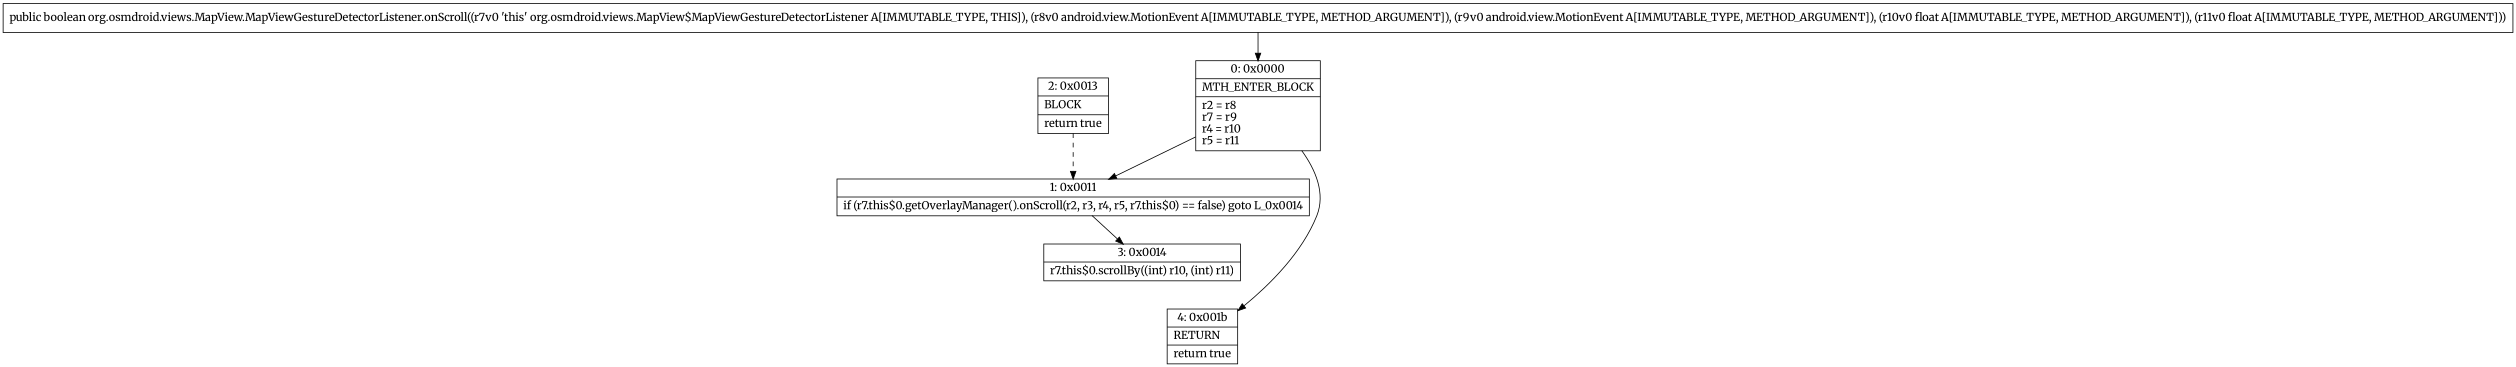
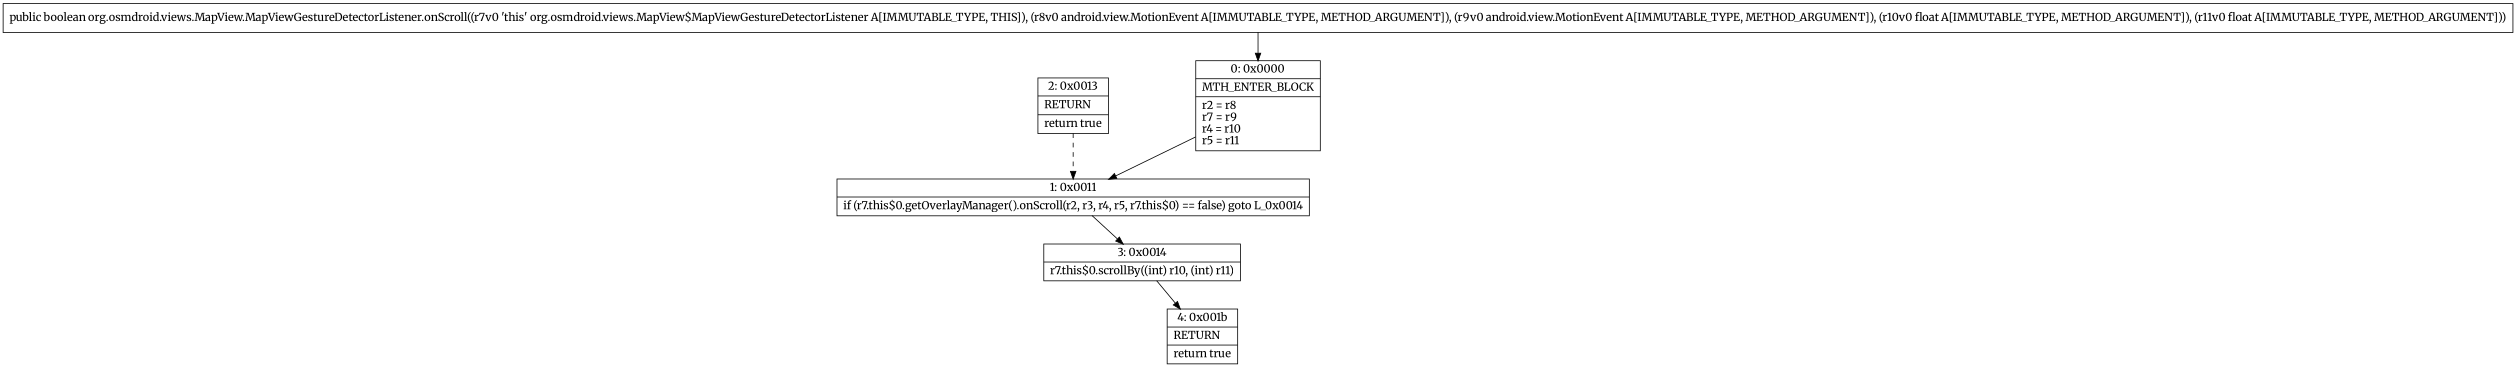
node "2: 0x0013": text "BLOCK" -> "RETURN"
edge "0: 0x0000" -> "4: 0x001b": now "3: 0x0014" -> "4: 0x001b"
